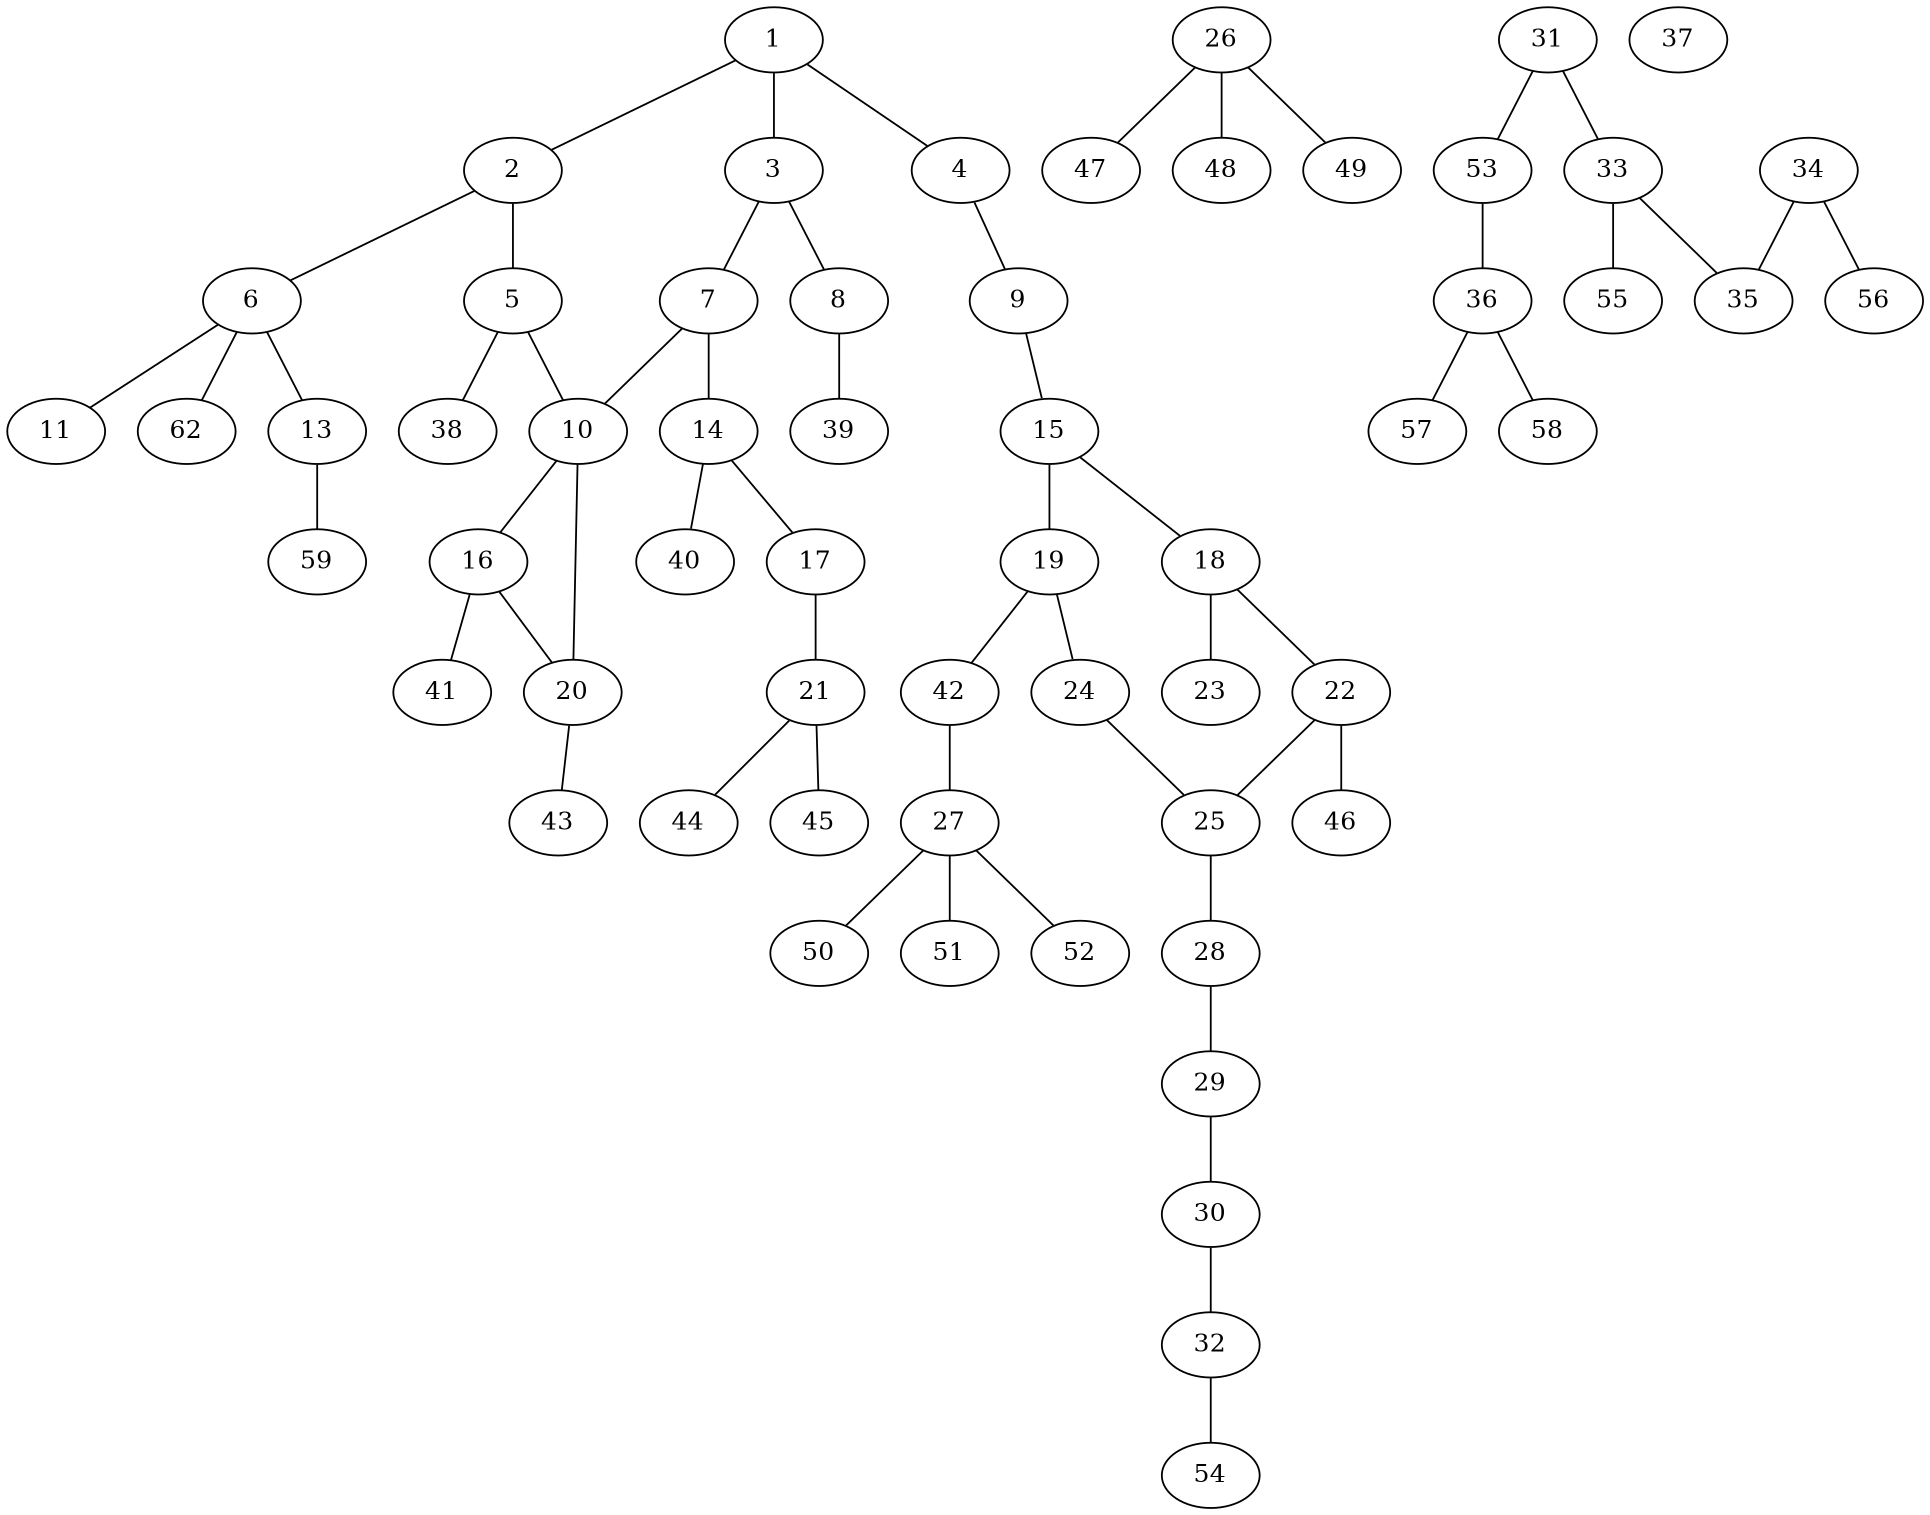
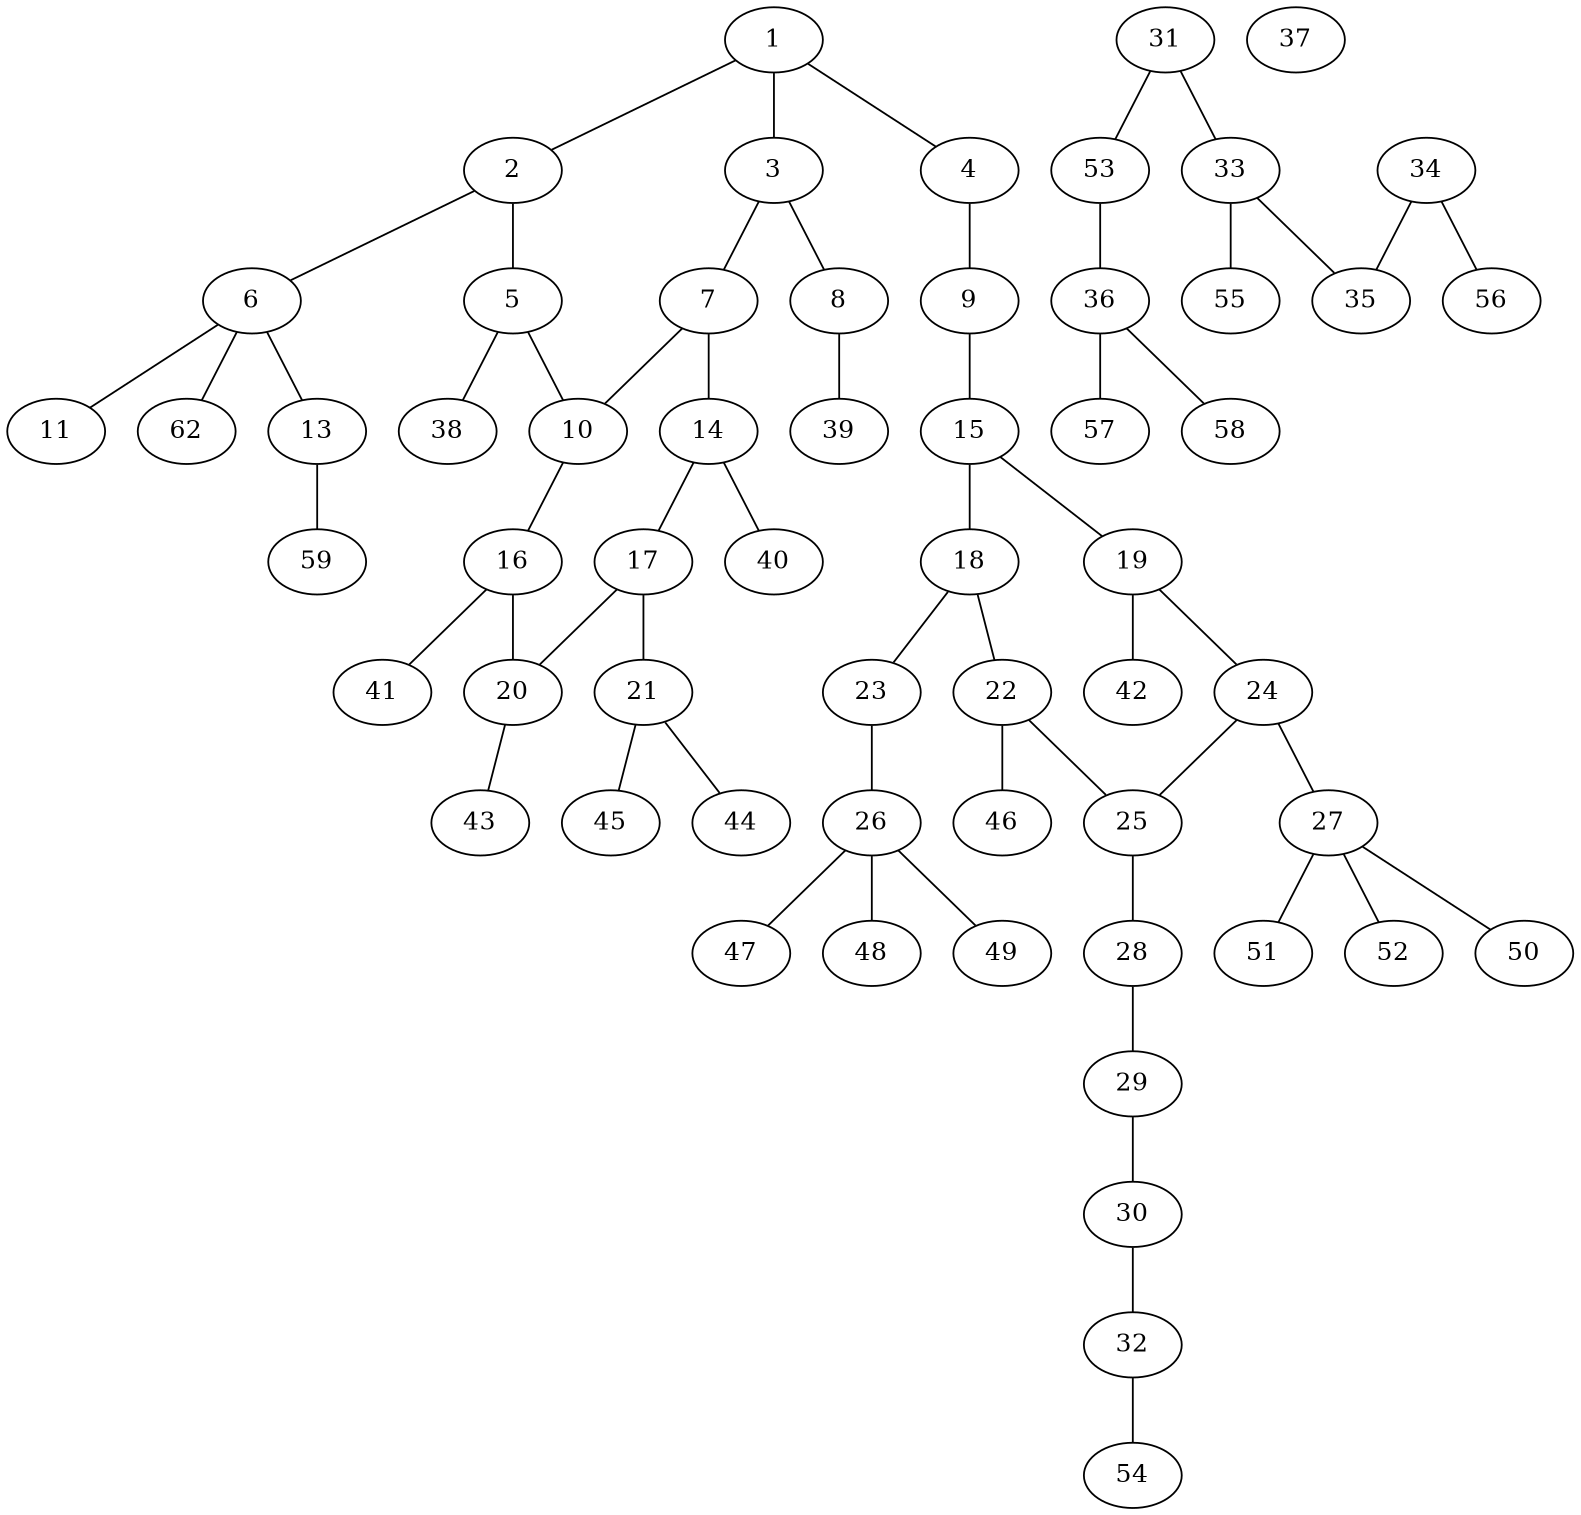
edge "10" -- "20": now "17" -- "20"
edge "23" -- "26": added
edge "42" -- "27": now "24" -- "27"
